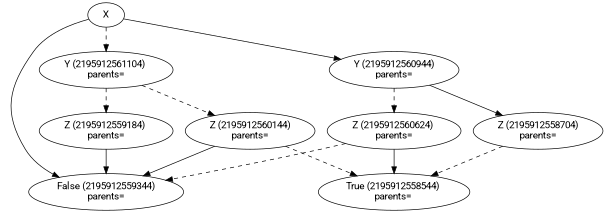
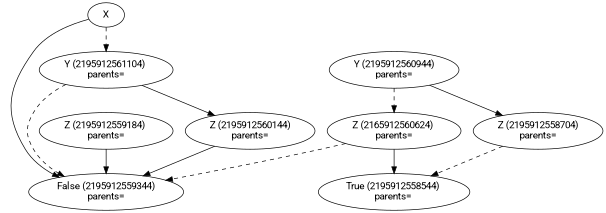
edge "X" -> "Y (2195912560944) parents=": removed
edge "Y (2195912561104) parents=" -> "Z (2195912559184) parents=": now "Y (2195912561104) parents=" -> "False (2195912559344) parents="
edge "Y (2195912561104) parents=" -> "Z (2195912560144) parents=": style dashed -> solid
node "Z (2195912560624) parents=": label "Z (2195912560624) parents=" -> "Z (2165912560624) parents="
edge "Z (2195912560144) parents=" -> "True (2195912558544) parents=": removed
